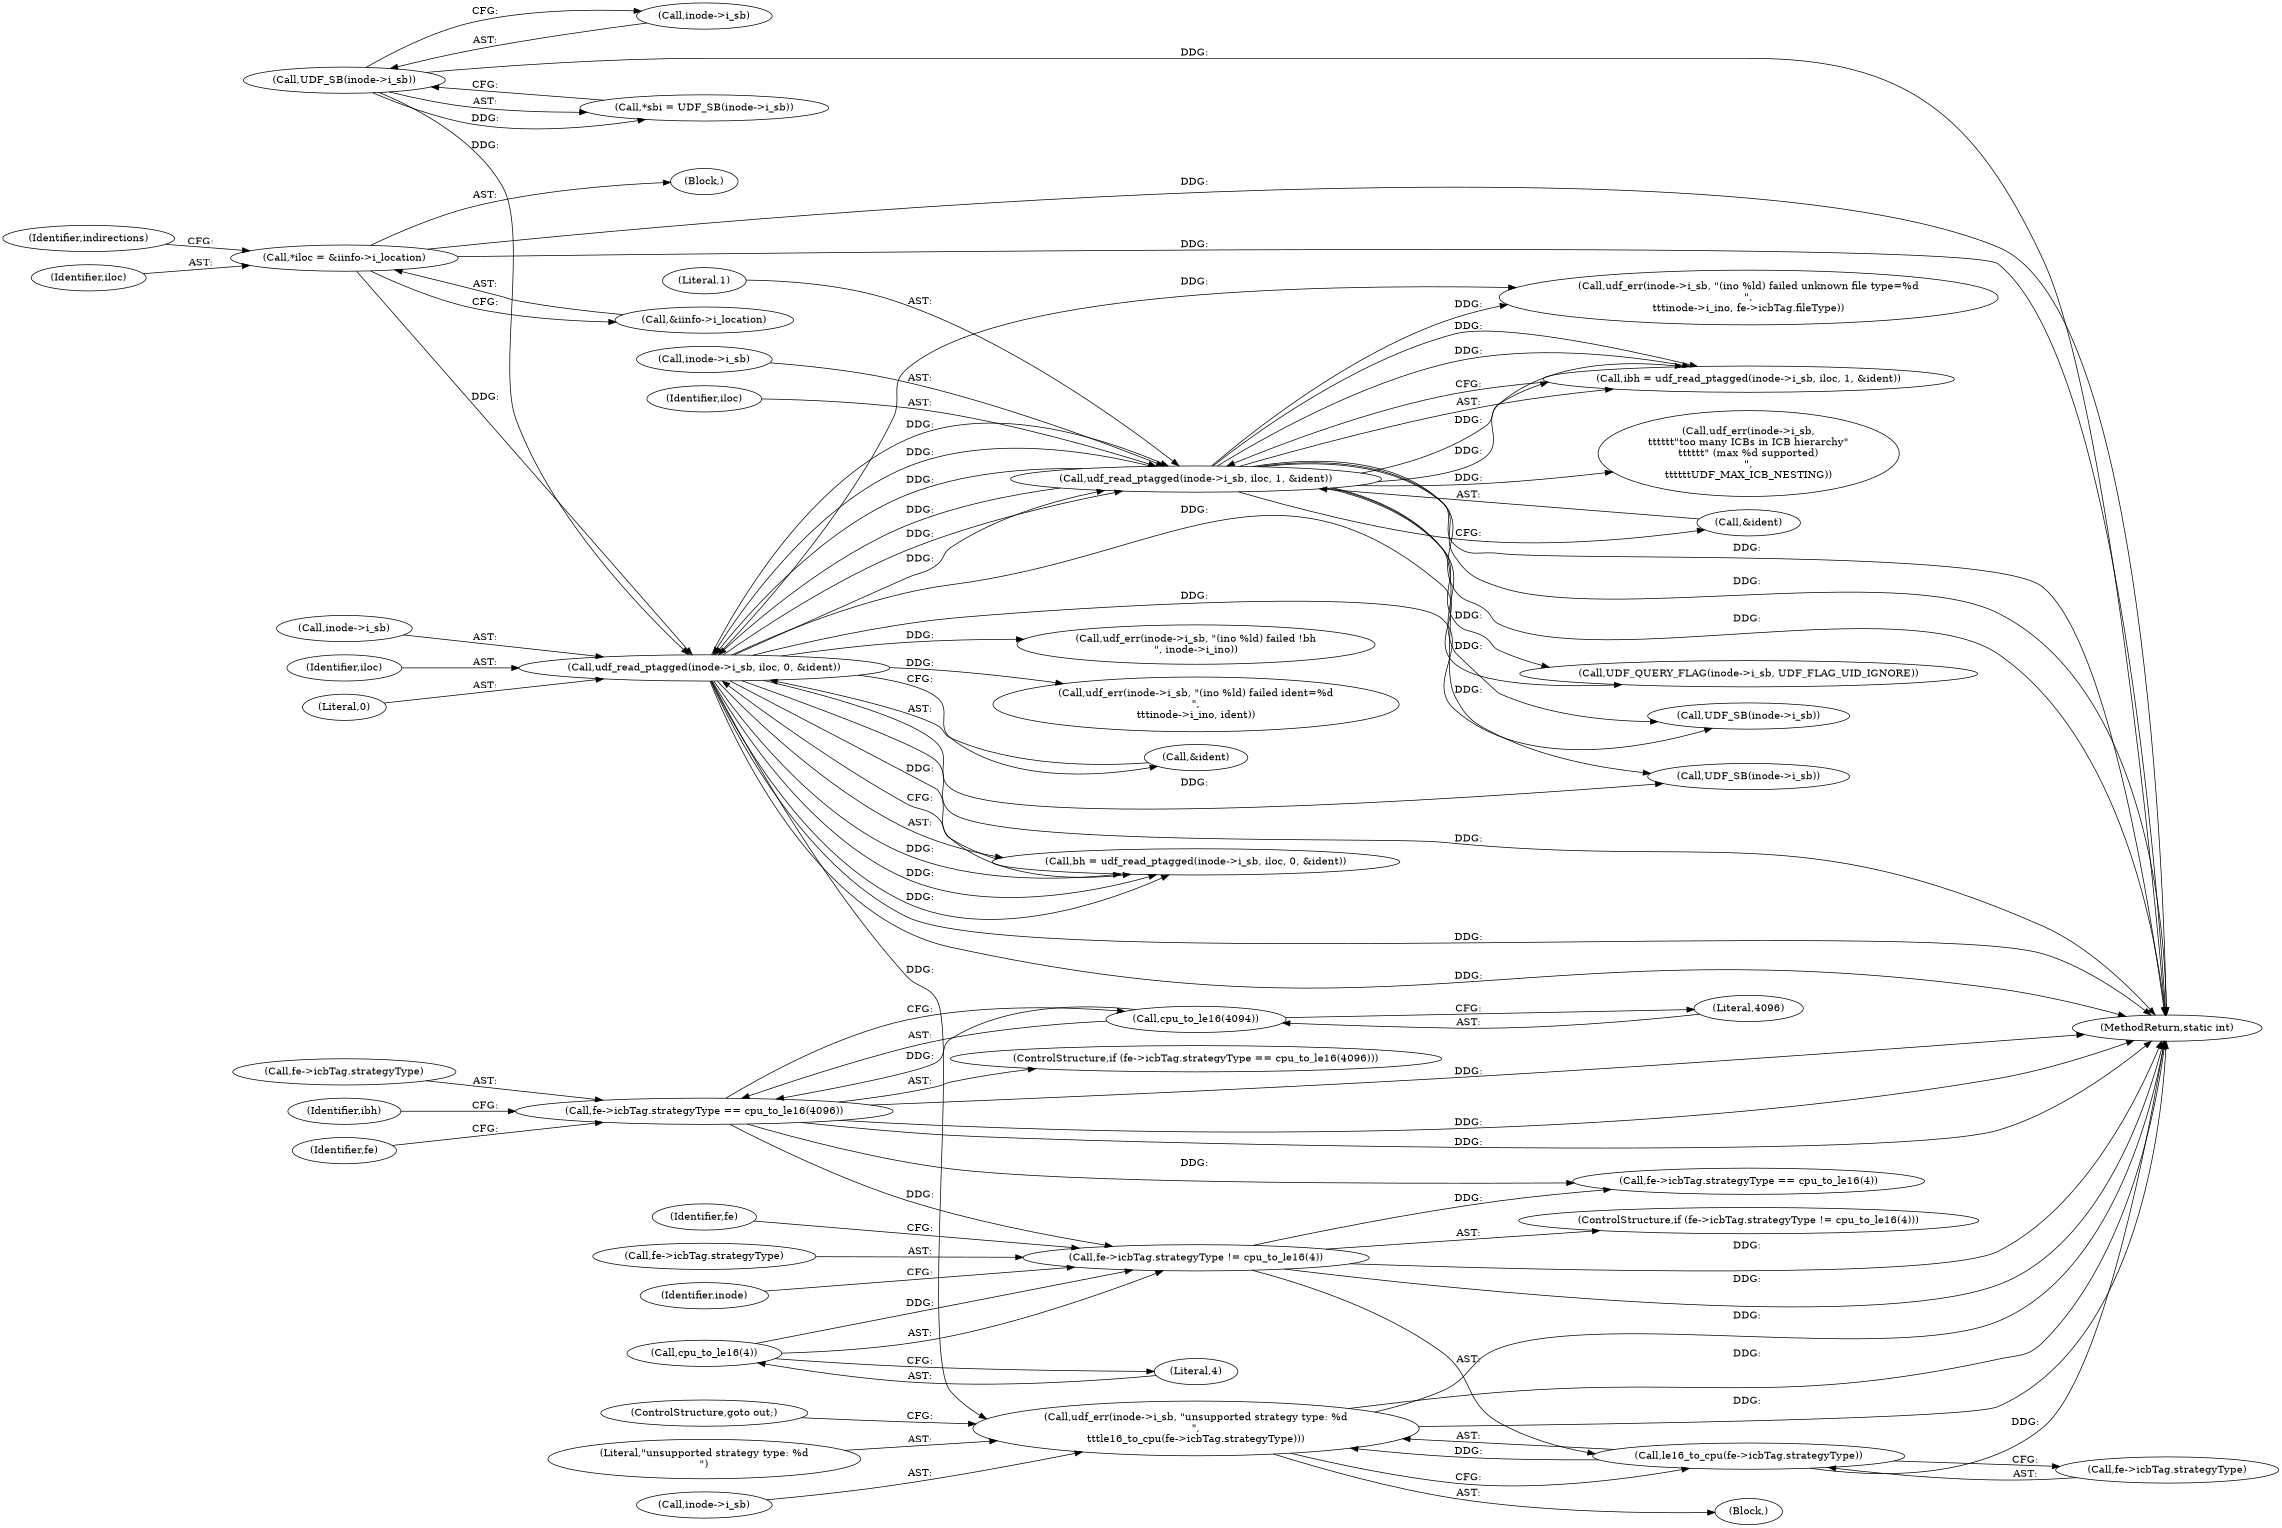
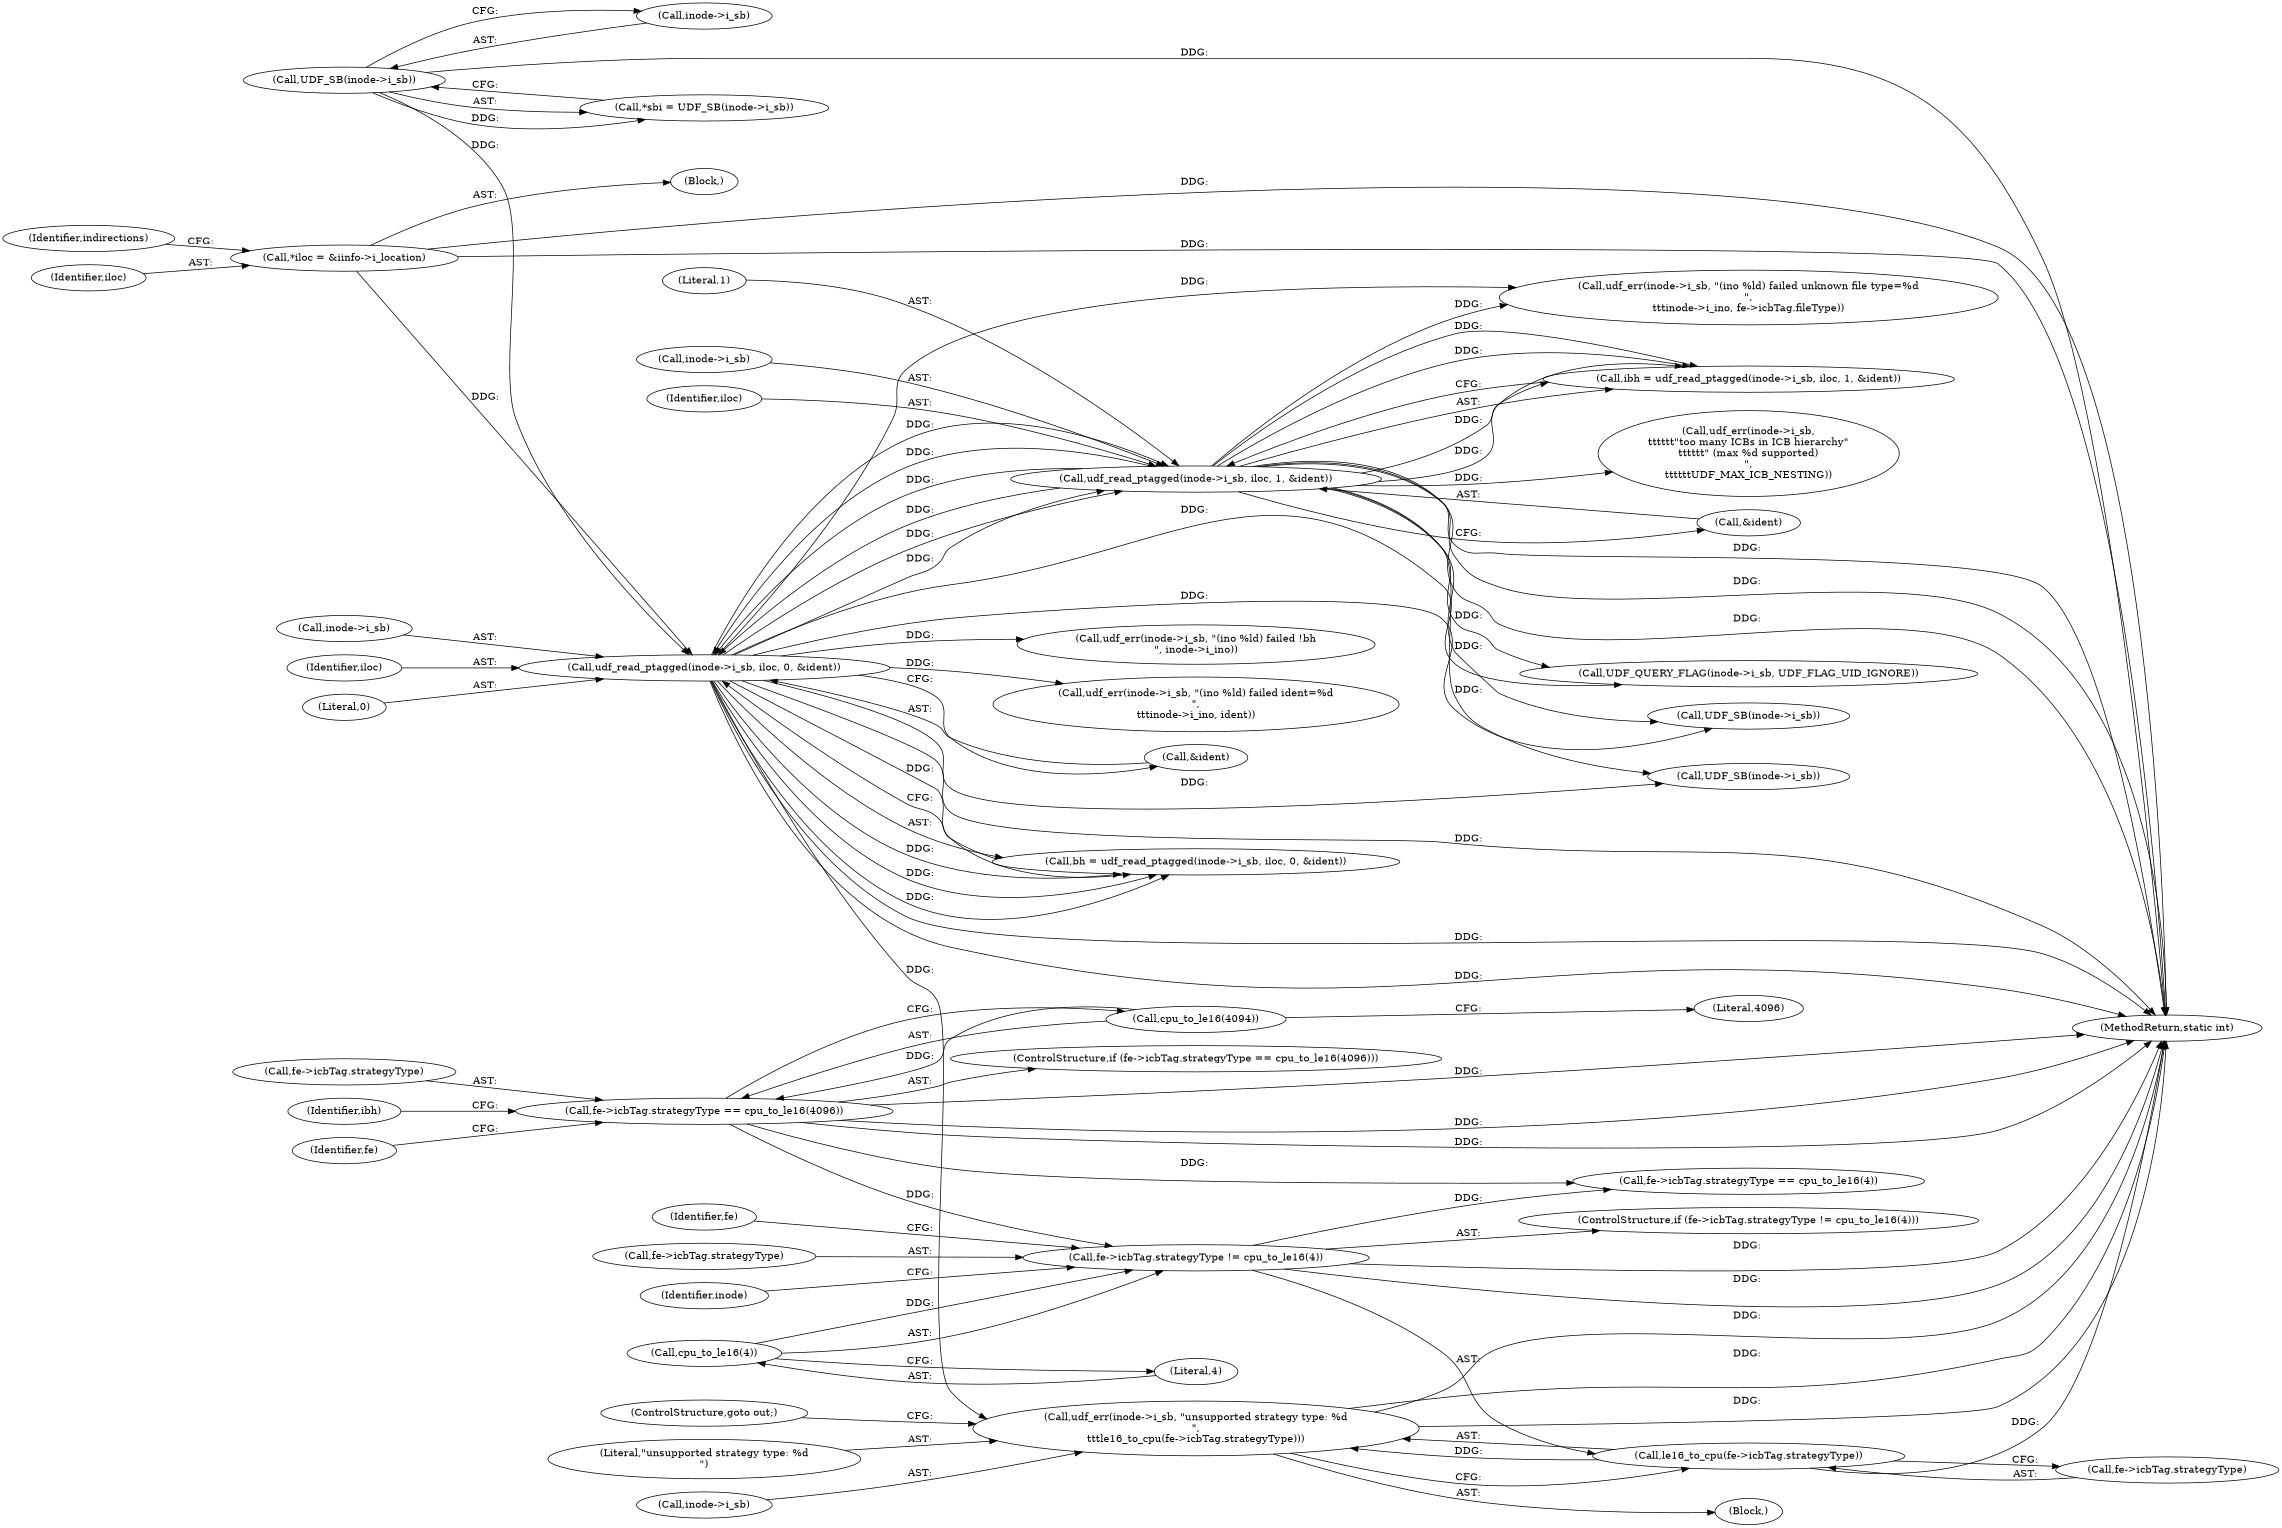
node "(Call,&iinfo->i_location)": removed
edge "(Literal,4096)" -> "(Call,cpu_to_le16(4094))": removed, label "AST:"
